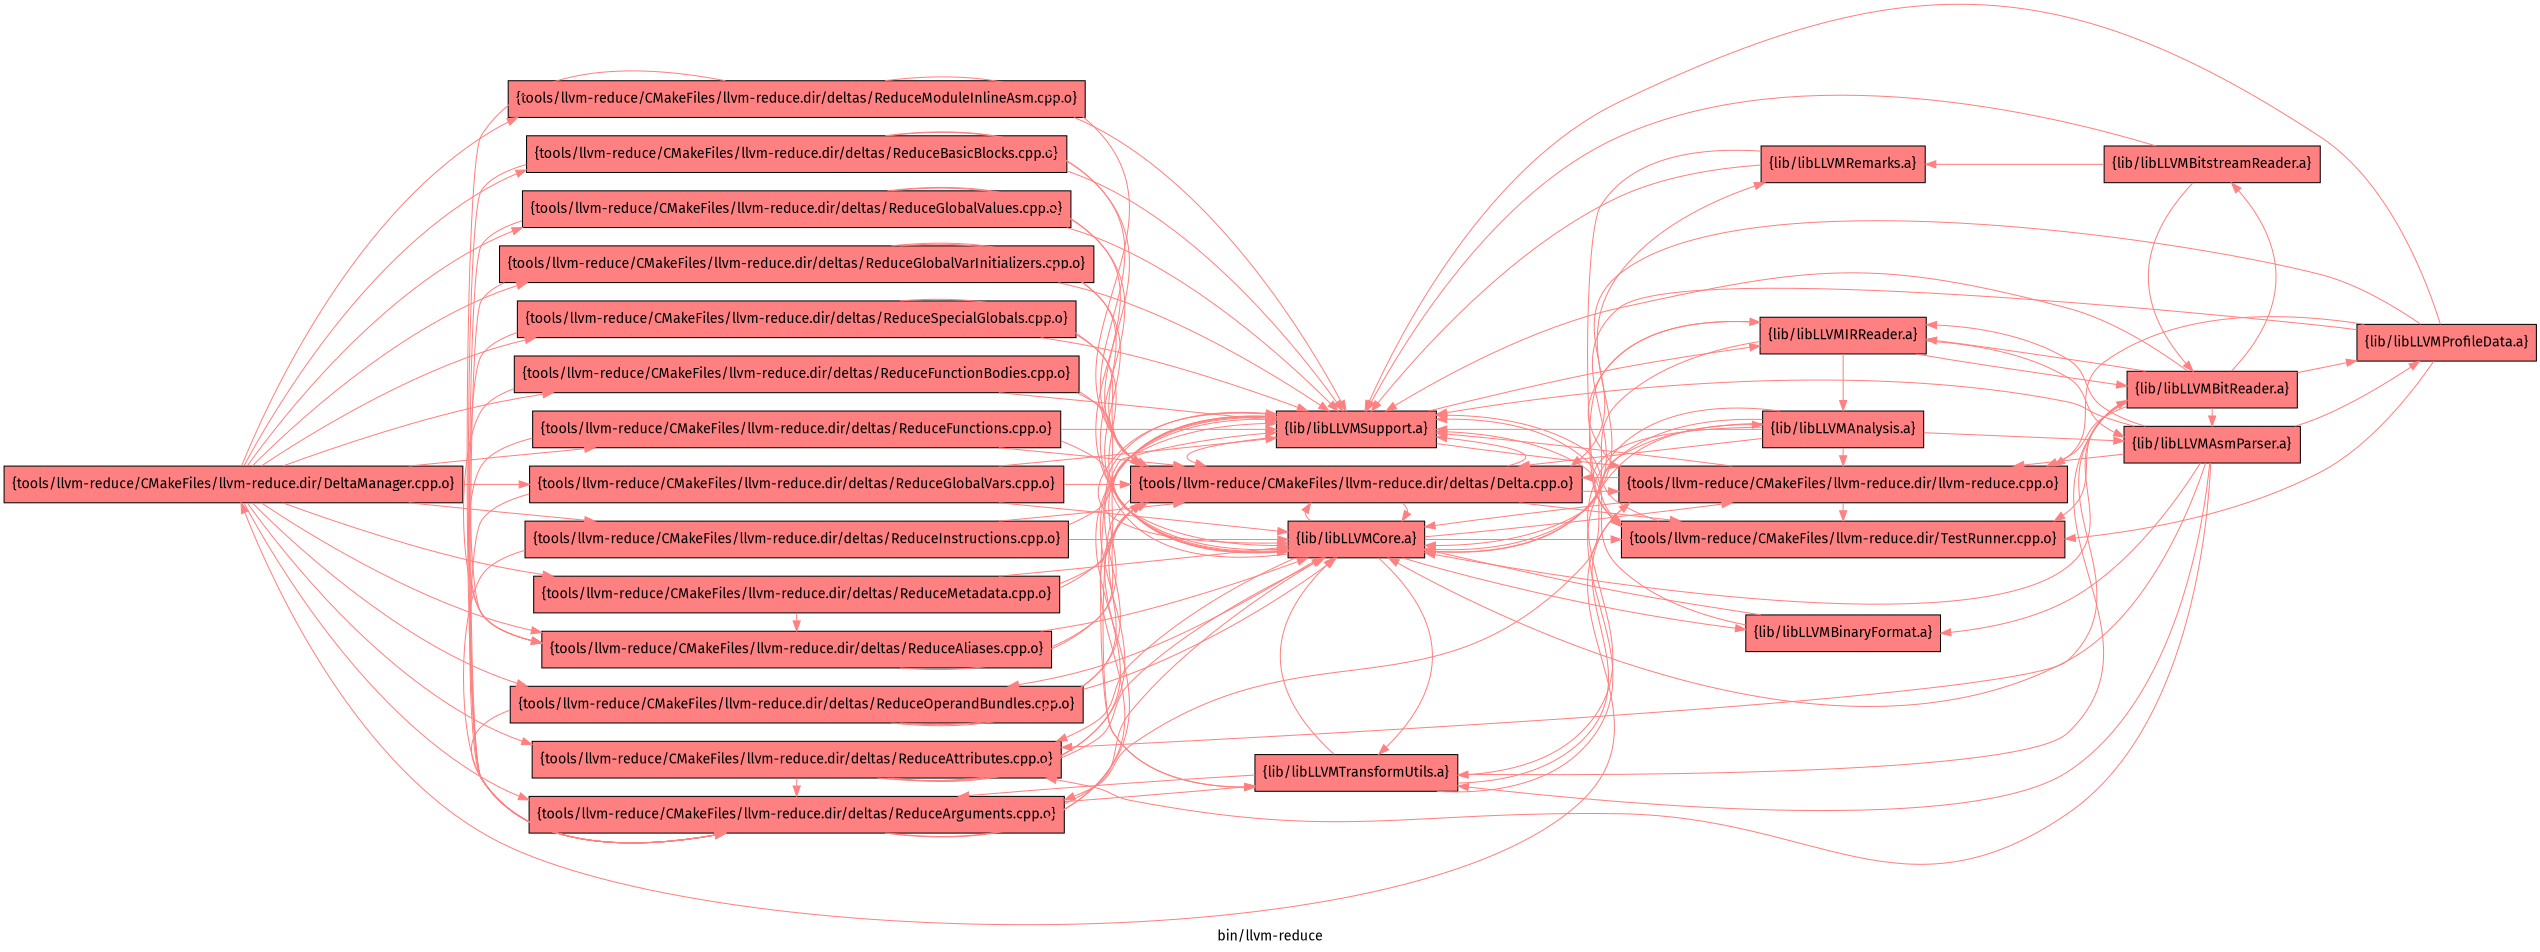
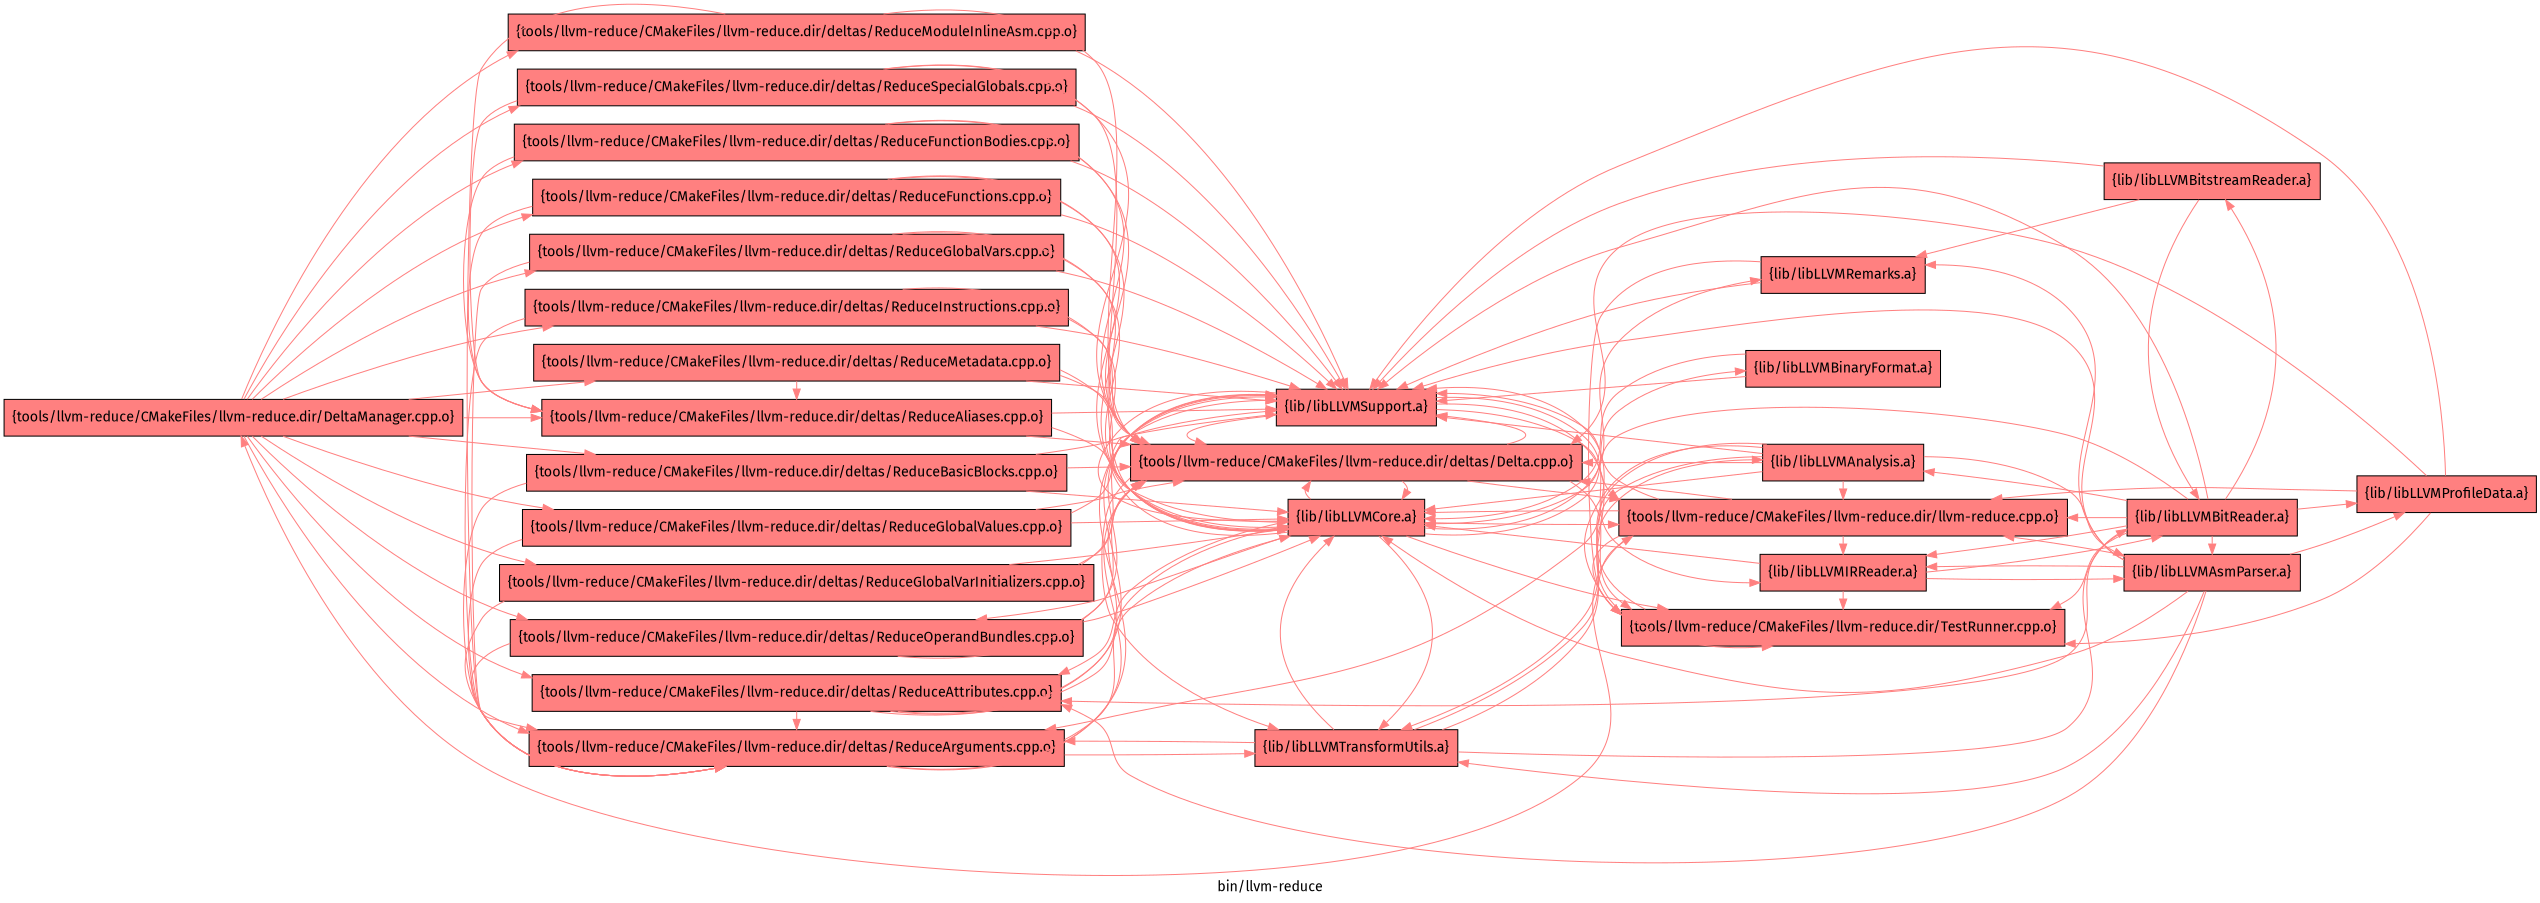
edge "{lib/libLLVMProfileData.a}" -> "{lib/libLLVMCore.a}": removed
edge "{lib/libLLVMIRReader.a}" -> "{lib/libLLVMAnalysis.a}": now "{lib/libLLVMBitReader.a}" -> "{lib/libLLVMAnalysis.a}"
edge "{lib/libLLVMAsmParser.a}" -> "{lib/libLLVMBinaryFormat.a}": now "{lib/libLLVMAsmParser.a}" -> "{lib/libLLVMRemarks.a}"
edge "{lib/libLLVMTransformUtils.a}" -> "{lib/libLLVMSupport.a}": removed
